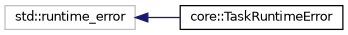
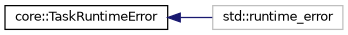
edge "core::TaskRuntimeError" -> "std::runtime_error": reversed
